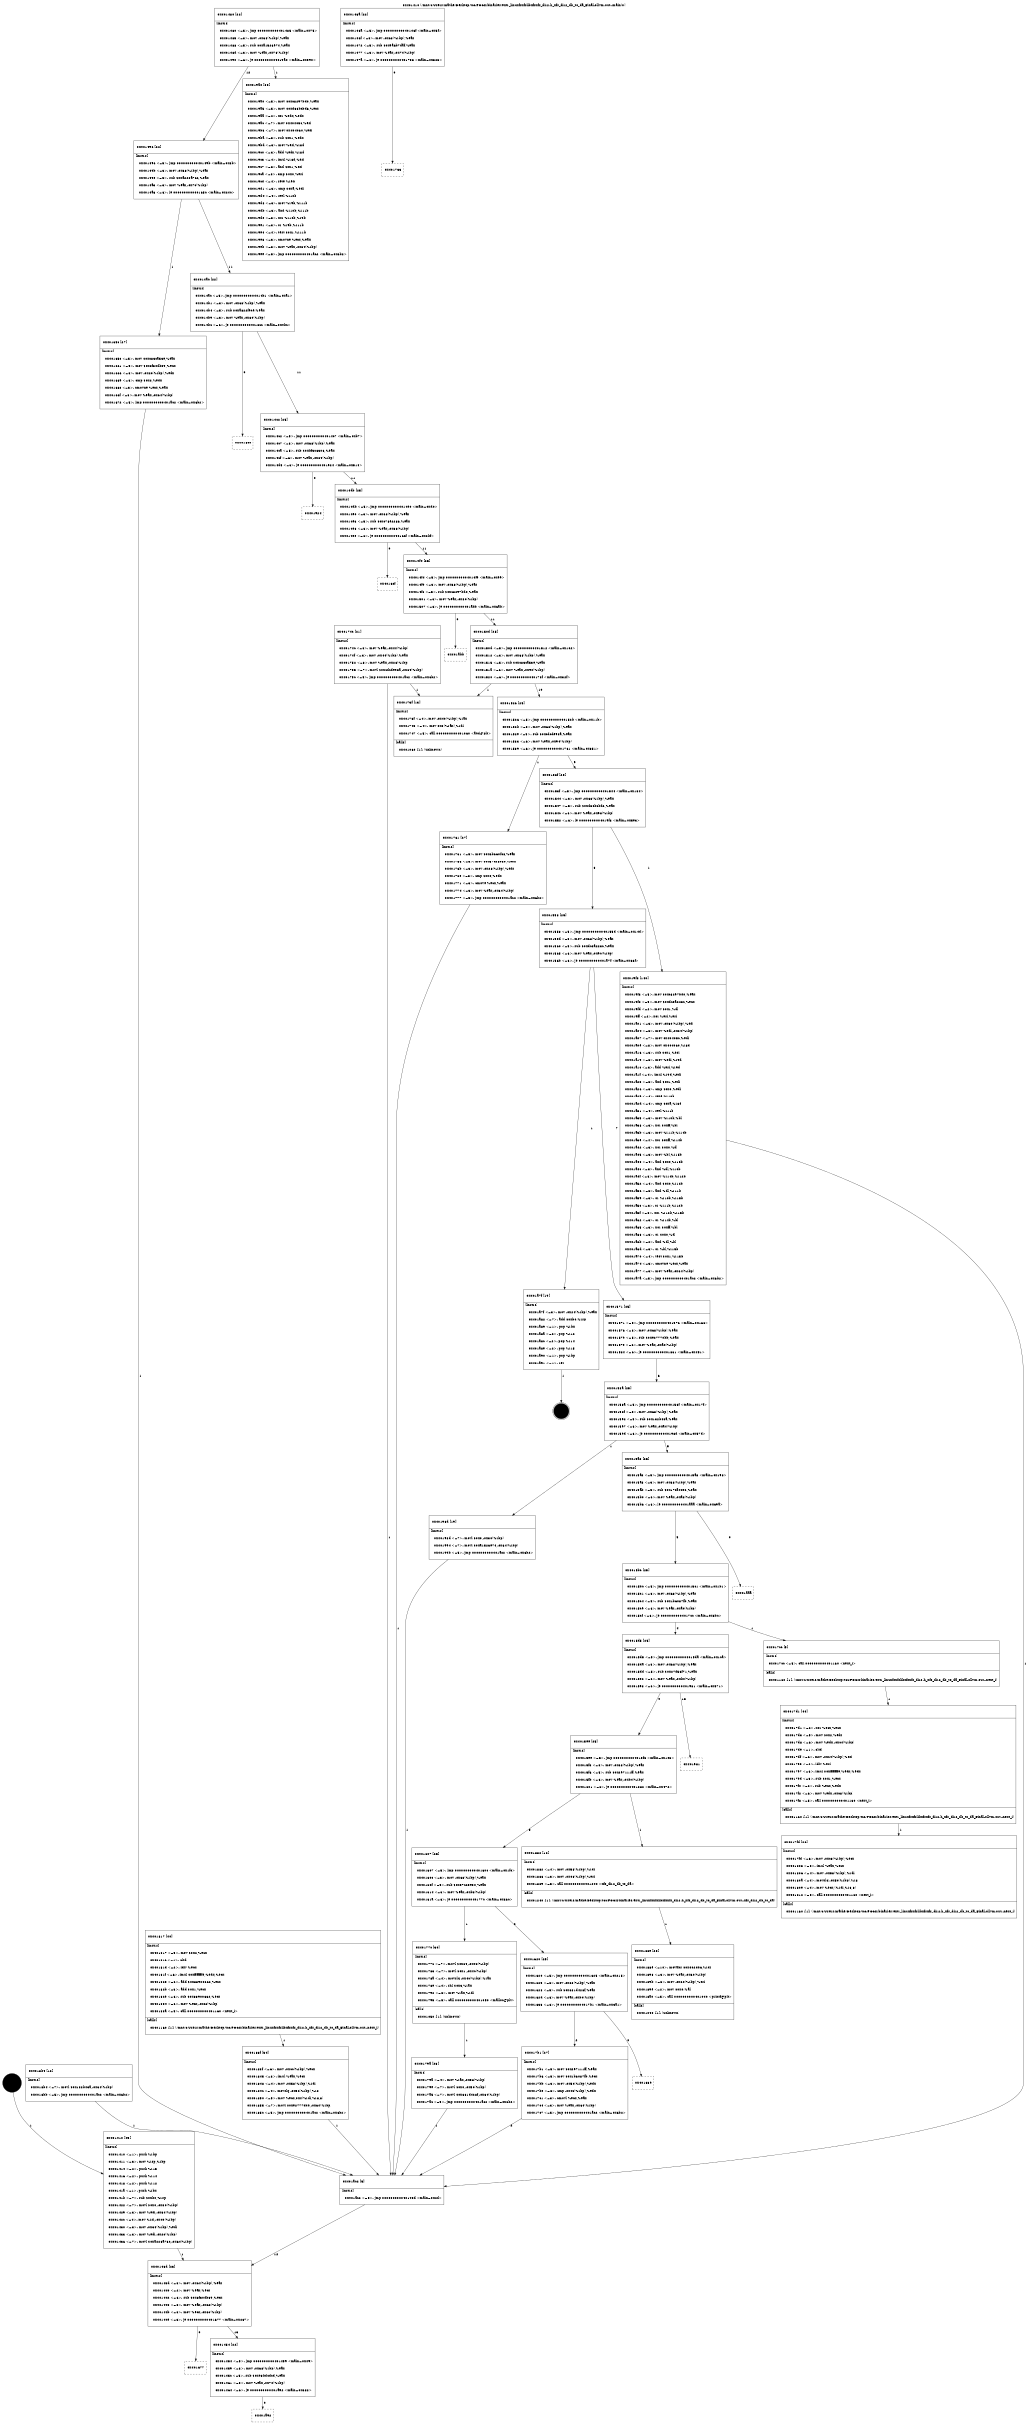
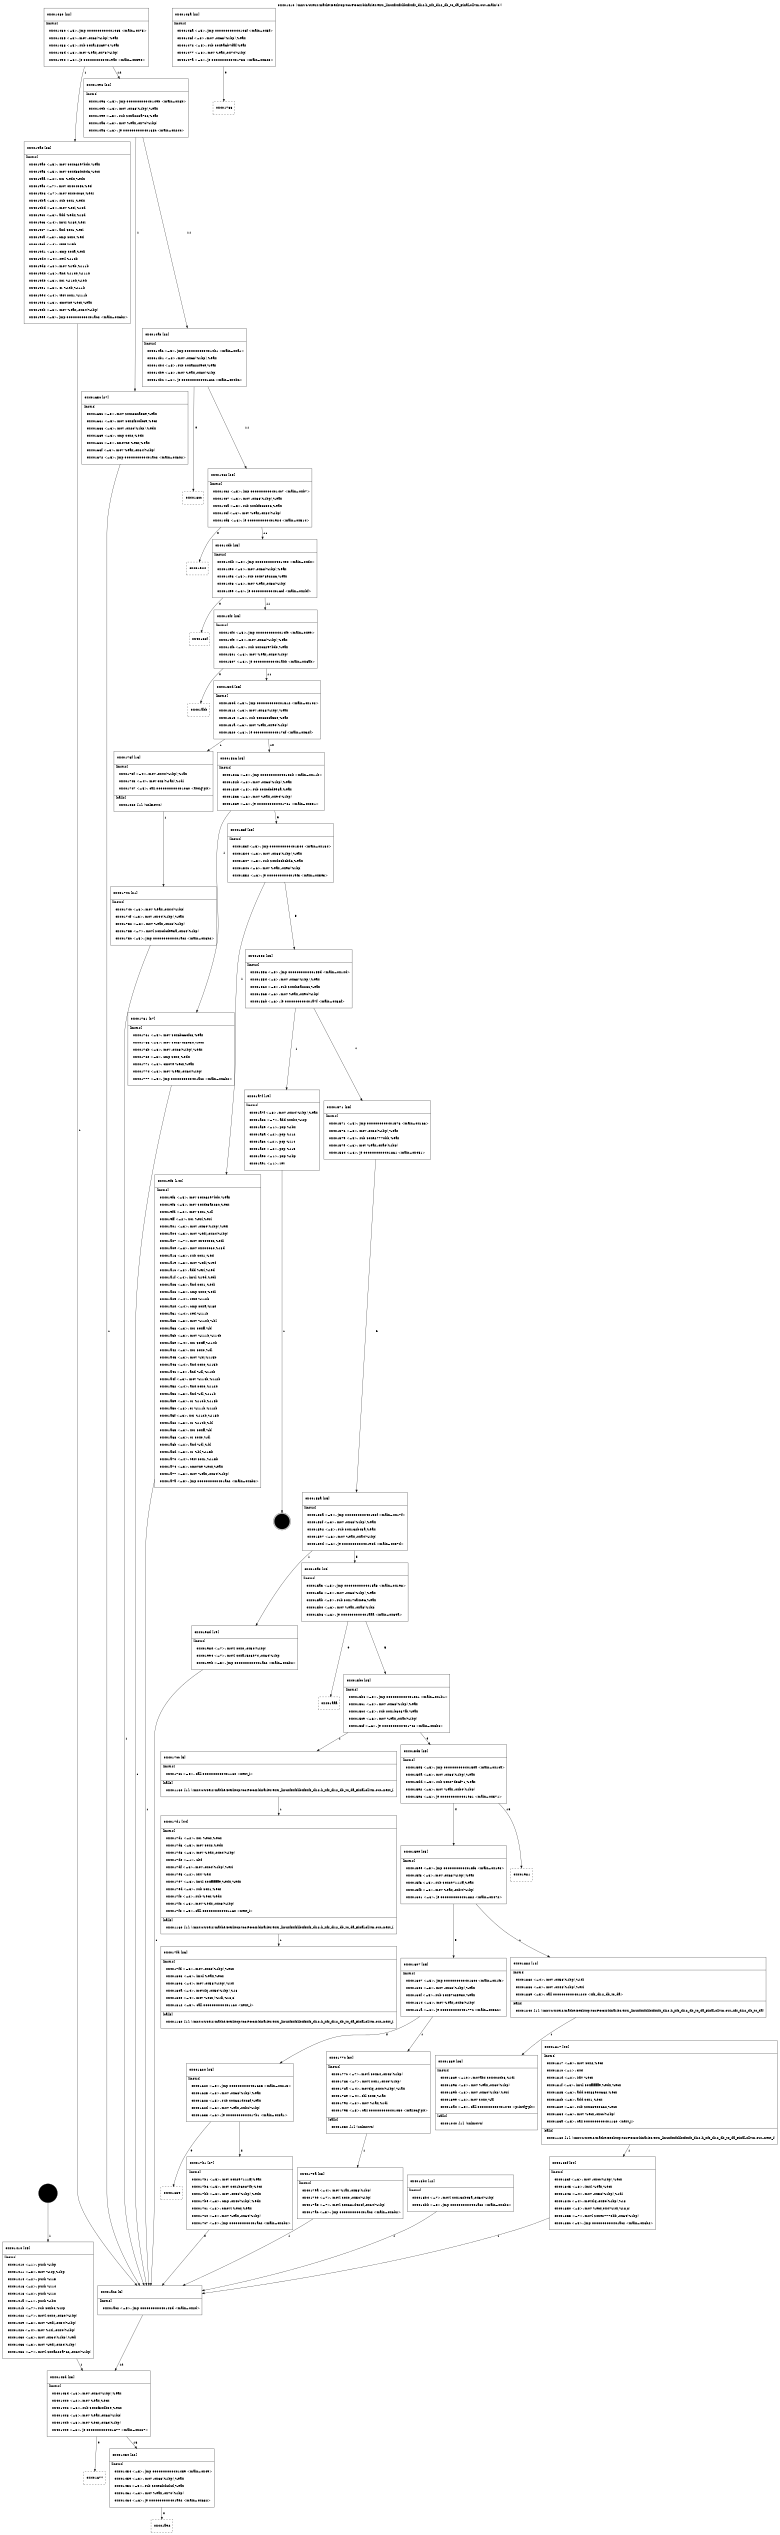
edge "0x40174c [21]" -> "0x40173f [13]": reversed
edge "0x4019a0 [83]" -> "0x401ac2 [5]": added, label "1"
